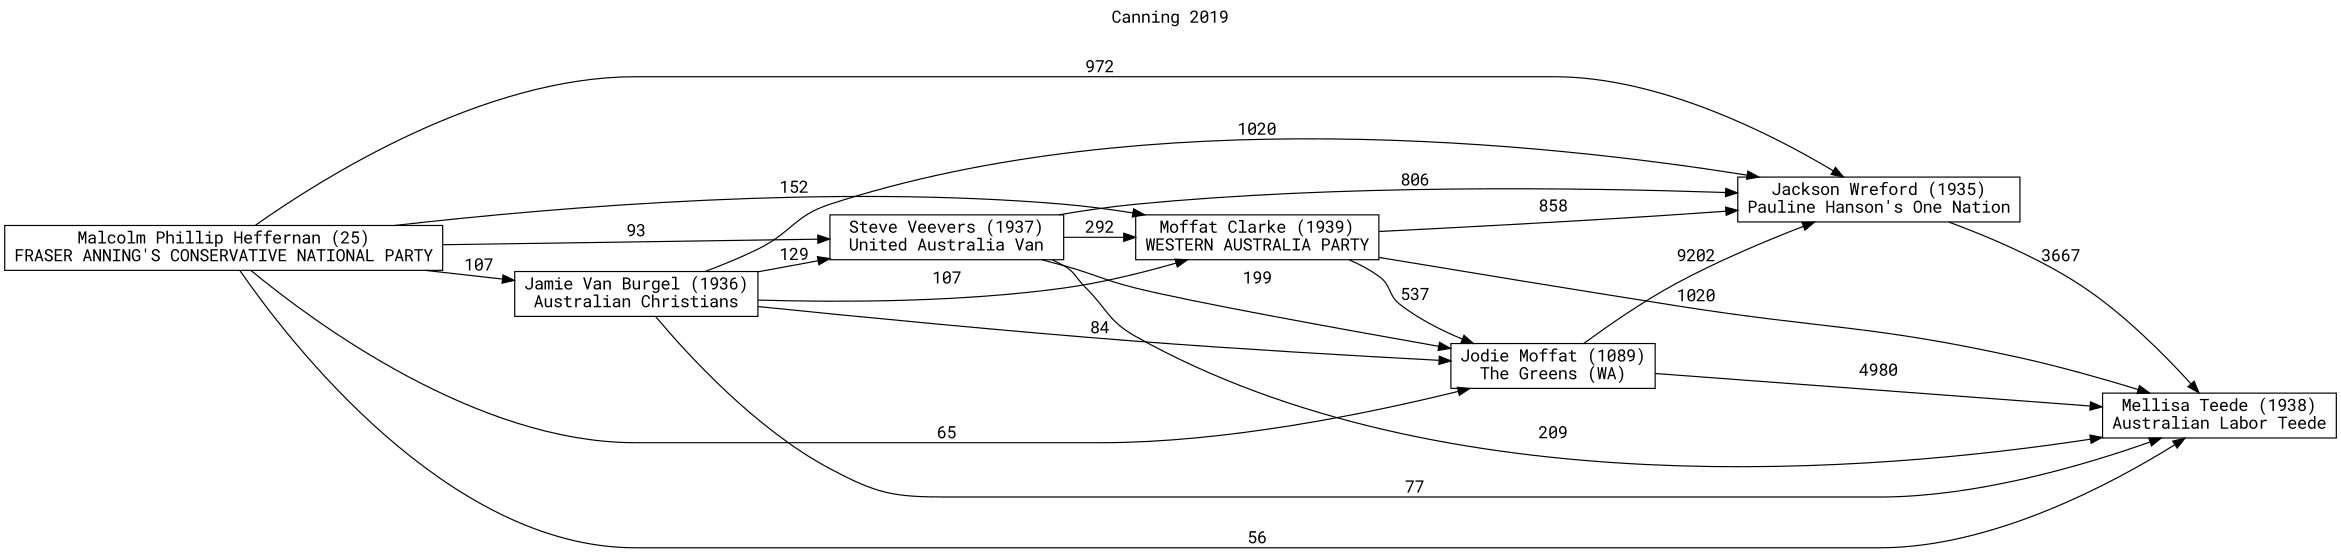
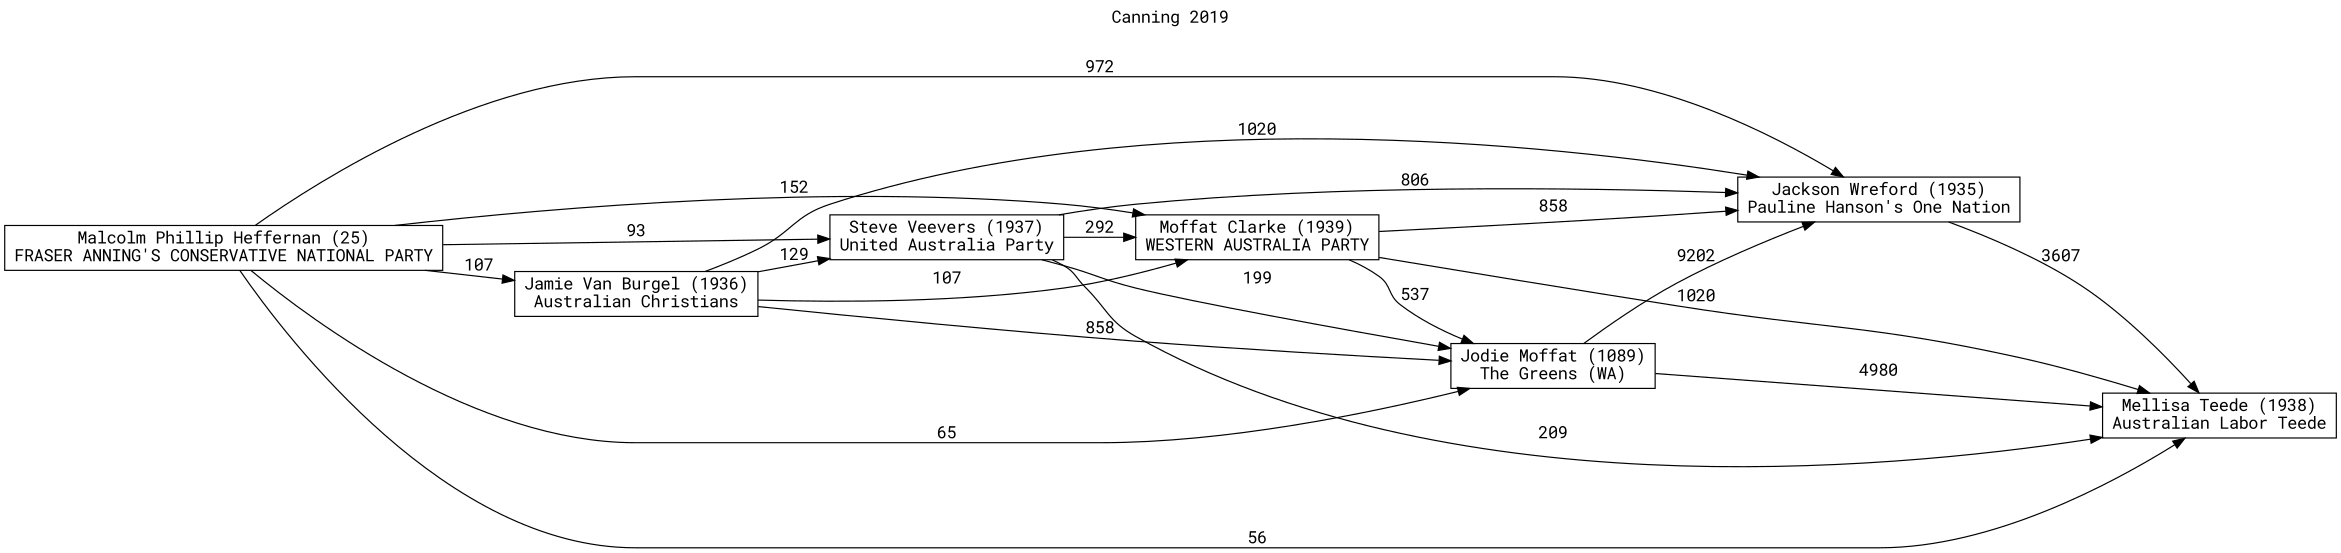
node "Steve Veevers (1937) United Australia Van": label "Steve Veevers (1937) United Australia Van" -> "Steve Veevers (1937) United Australia Party"
edge "Jackson Wreford (1935) Pauline Hanson's One Nation" -> "Mellisa Teede (1938) Australian Labor Teede": label "3667" -> "3607"
edge "Jamie Van Burgel (1936) Australian Christians" -> "Jodie Moffat (1089) The Greens (WA)": label "84" -> "858"
edge "Jamie Van Burgel (1936) Australian Christians" -> "Mellisa Teede (1938) Australian Labor Teede": removed, label "77"
